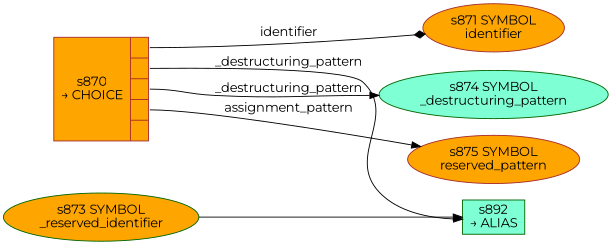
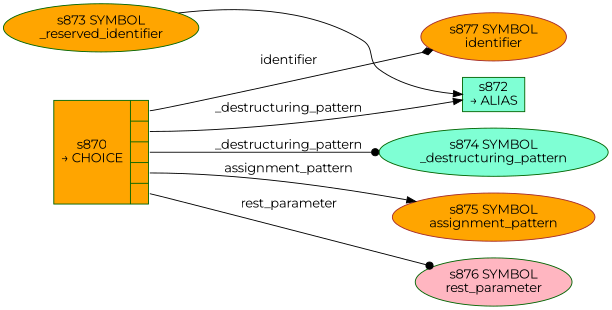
node "s871 SYMBOL identifier": label "s871 SYMBOL identifier" -> "s877 SYMBOL identifier"
node "s870": color brown -> darkgreen
edge "s870" -> "s874 SYMBOL _destructuring_pattern": arrowhead normal -> dot
node "s875 SYMBOL reserved_pattern": label "s875 SYMBOL reserved_pattern" -> "s875 SYMBOL assignment_pattern"
node "s892 → ALIAS": label "s892 → ALIAS" -> "s872 → ALIAS"
node "s876 SYMBOL rest_parameter": added
